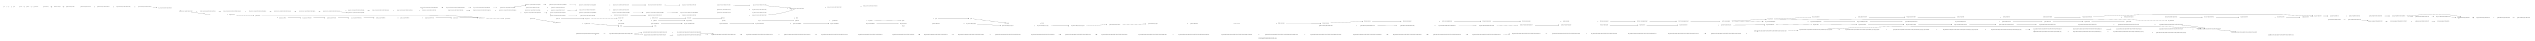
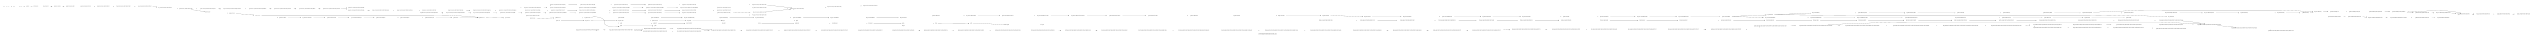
node "61, 87: 0 1 2 3 4 5 6 7 8 9 10 11 12 13 14 15 16 17": added
